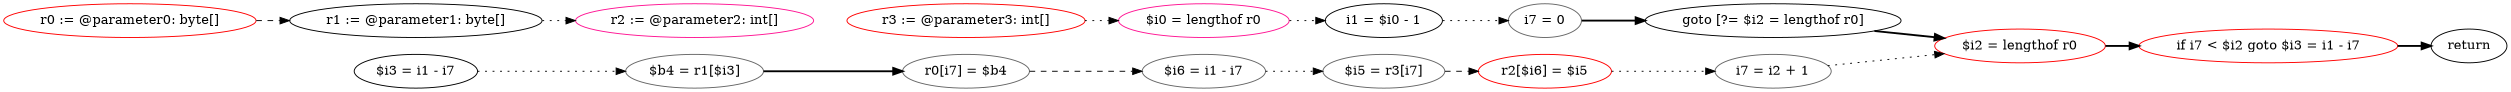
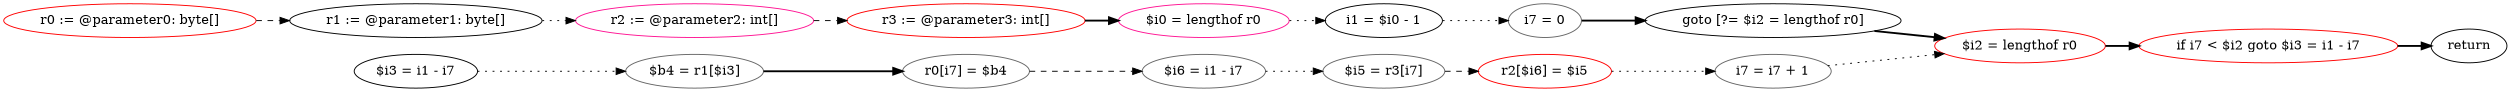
edge "r2 := @parameter2: int[]" -> "r3 := @parameter3: int[]": added
edge "r3 := @parameter3: int[]" -> "$i0 = lengthof r0": style dotted -> bold
node "i7 = i2 + 1": label "i7 = i2 + 1" -> "i7 = i7 + 1"
